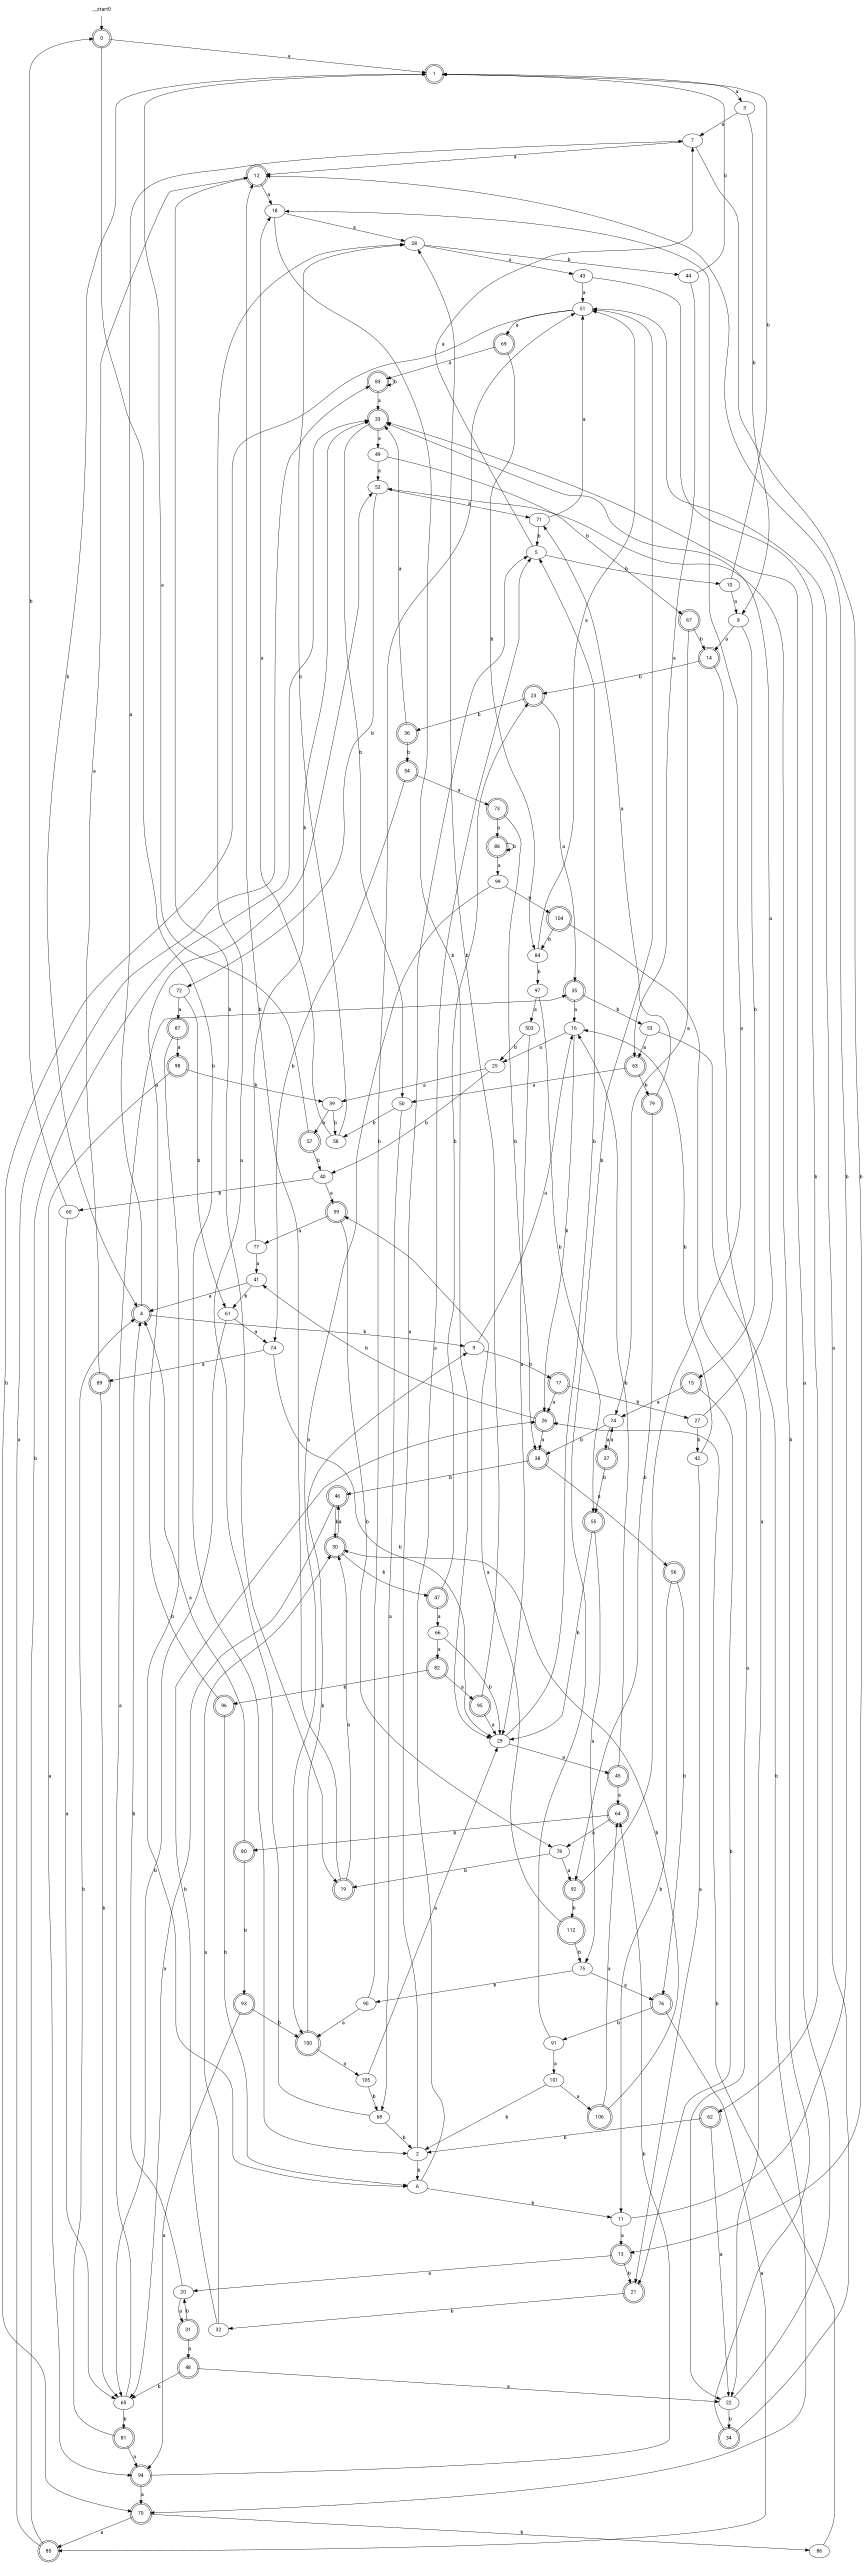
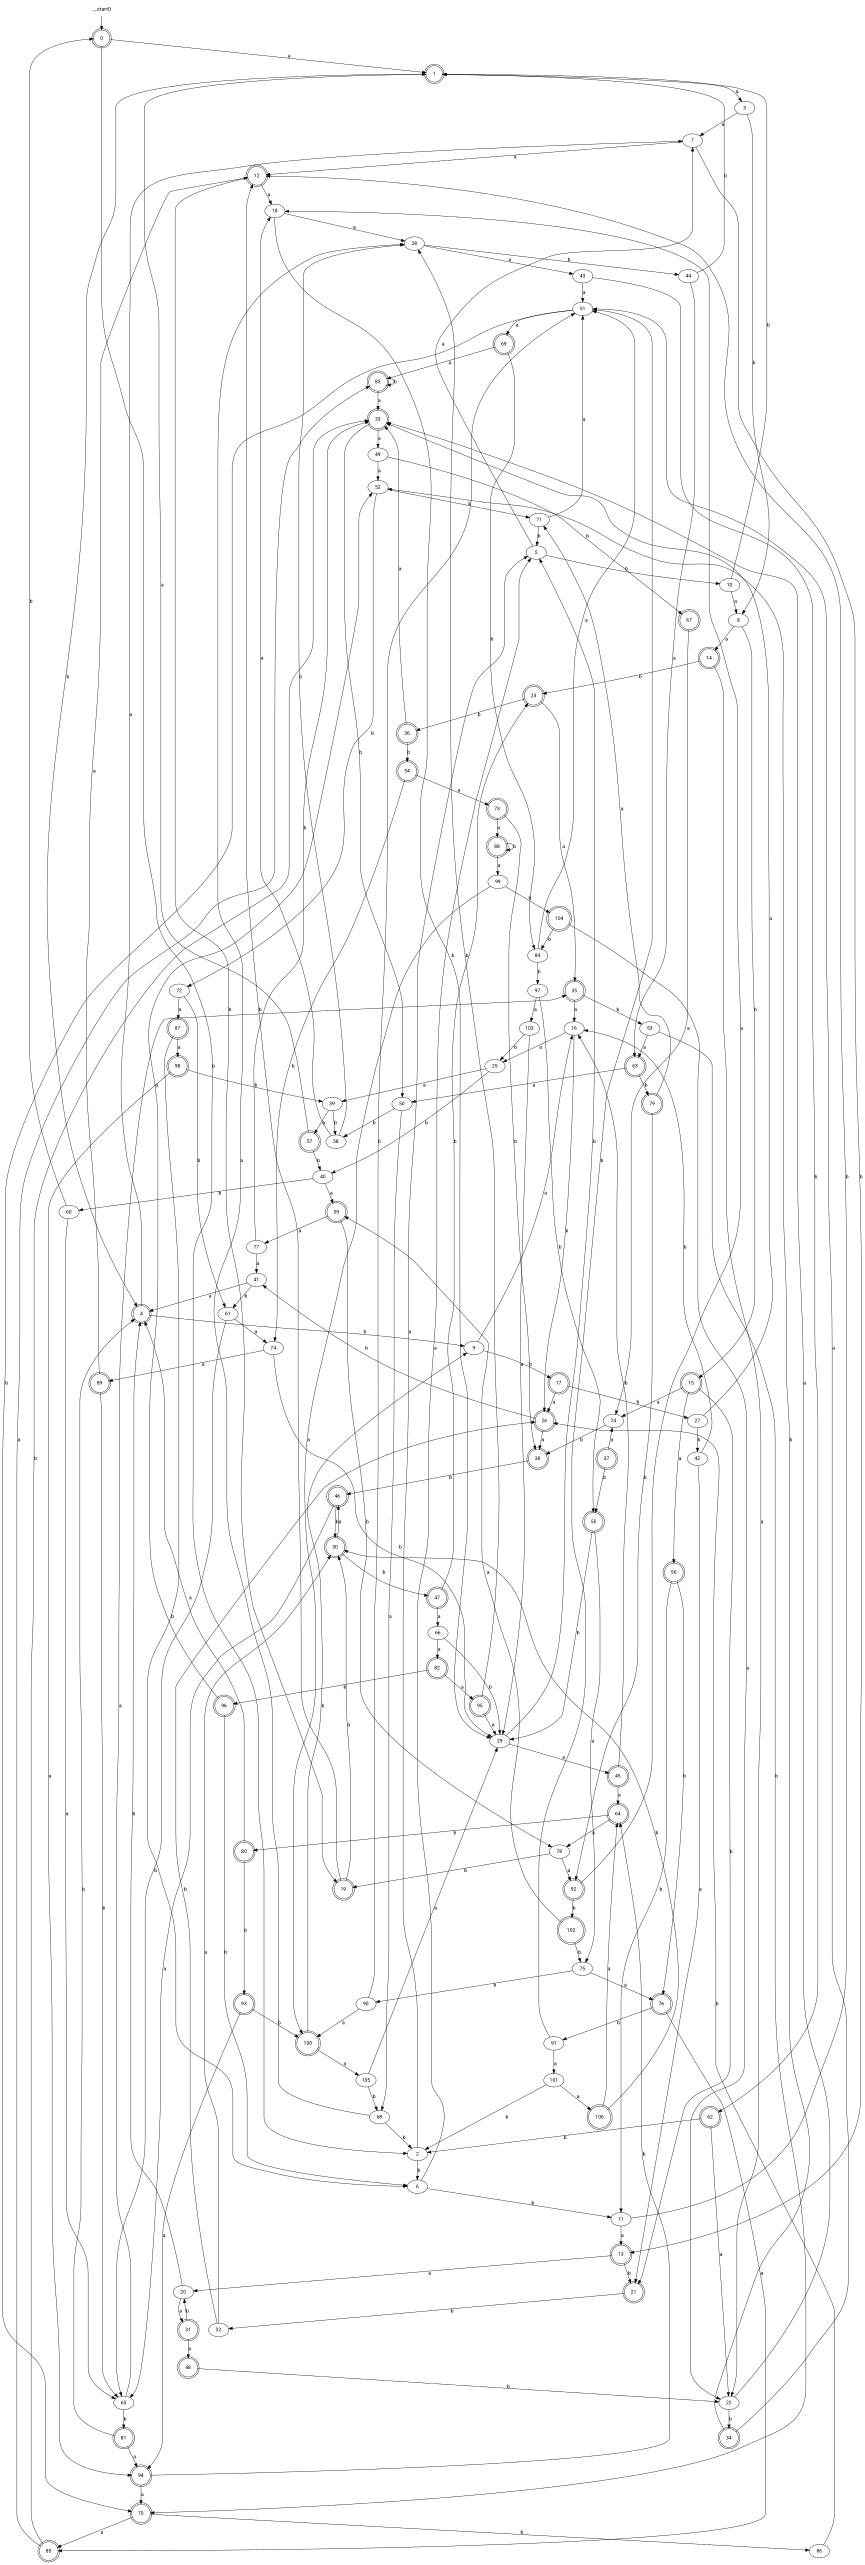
edge "67" -> "14": removed, label "b"
node "503": label "503" -> "103"
edge "24" -> "37": removed, label "a"
edge "38" -> "56": now "15" -> "56"
node "112": label "112" -> "102"
edge "48" -> "65": removed, label "b"
edge "48" -> "22": label "a" -> "b"
